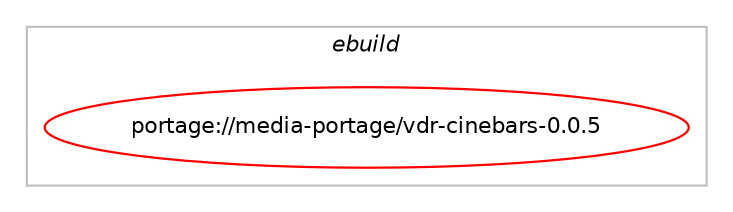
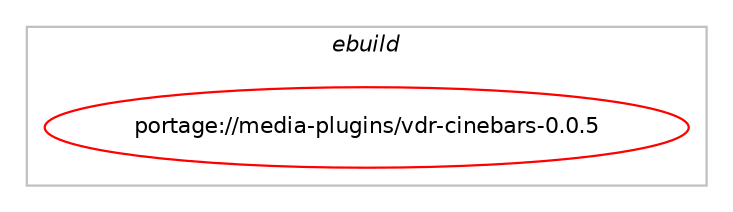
node "portage://media-portage/vdr-cinebars-0.0.5": label "portage://media-portage/vdr-cinebars-0.0.5" -> "portage://media-plugins/vdr-cinebars-0.0.5"
